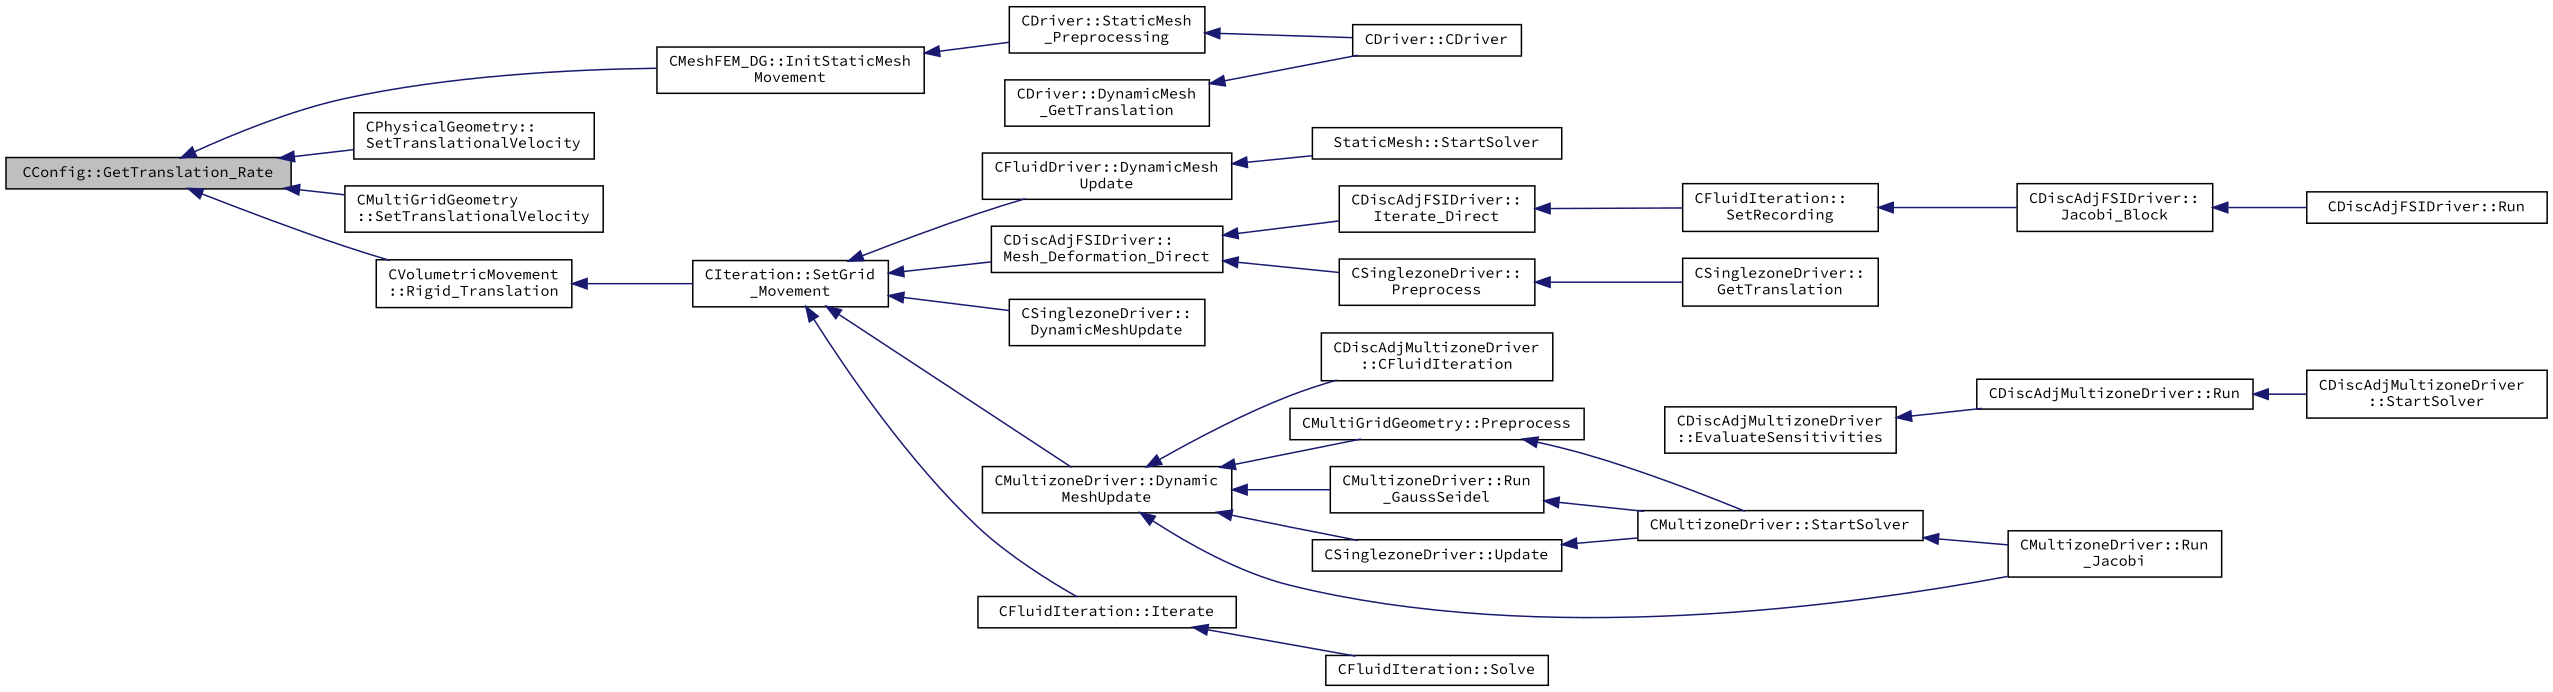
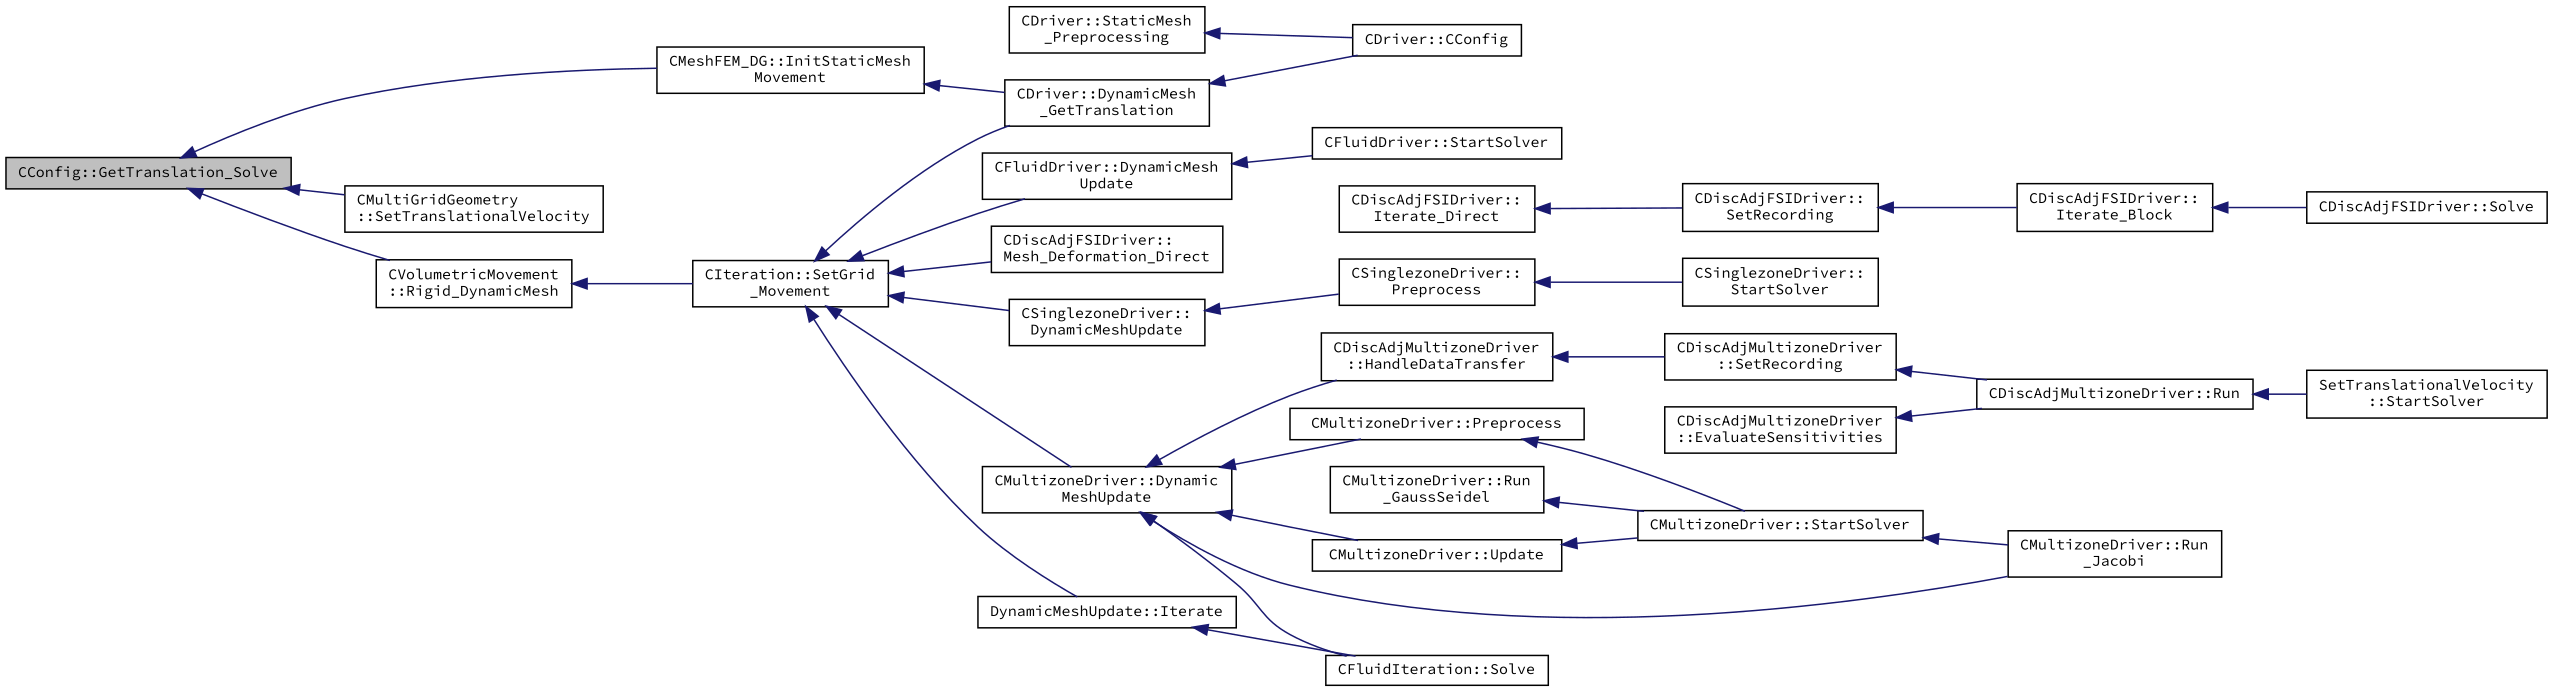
node "CDriver::CDriver": label "CDriver::CDriver" -> "CDriver::CConfig"
edge "CDriver::StaticMesh _Preprocessing" -> "CMeshFEM_DG::InitStaticMesh Movement": now "CDriver::DynamicMesh _GetTranslation" -> "CMeshFEM_DG::InitStaticMesh Movement"
node "CPhysicalGeometry:: SetTranslationalVelocity": removed
node "StaticMesh::StartSolver": label "StaticMesh::StartSolver" -> "CFluidDriver::StartSolver"
node "CConfig::GetTranslation_Rate": label "CConfig::GetTranslation_Rate" -> "CConfig::GetTranslation_Solve"
edge "CDriver::DynamicMesh _GetTranslation" -> "CIteration::SetGrid _Movement": added
node "CFluidIteration:: SetRecording": label "CFluidIteration:: SetRecording" -> "CDiscAdjFSIDriver:: SetRecording"
node "CDiscAdjFSIDriver:: Jacobi_Block": label "CDiscAdjFSIDriver:: Jacobi_Block" -> "CDiscAdjFSIDriver:: Iterate_Block"
node "CDiscAdjFSIDriver::Run": label "CDiscAdjFSIDriver::Run" -> "CDiscAdjFSIDriver::Solve"
edge "CDiscAdjFSIDriver:: Iterate_Direct" -> "CDiscAdjFSIDriver:: Mesh_Deformation_Direct": removed
edge "CSinglezoneDriver:: Preprocess" -> "CDiscAdjFSIDriver:: Mesh_Deformation_Direct": now "CSinglezoneDriver:: Preprocess" -> "CSinglezoneDriver:: DynamicMeshUpdate"
node "CSinglezoneDriver:: GetTranslation": label "CSinglezoneDriver:: GetTranslation" -> "CSinglezoneDriver:: StartSolver"
node "CVolumetricMovement ::Rigid_Translation": label "CVolumetricMovement ::Rigid_Translation" -> "CVolumetricMovement ::Rigid_DynamicMesh"
node "CDiscAdjMultizoneDriver ::CFluidIteration": label "CDiscAdjMultizoneDriver ::CFluidIteration" -> "CDiscAdjMultizoneDriver ::HandleDataTransfer"
node "CDiscAdjMultizoneDriver ::SetRecording": added
node "CDiscAdjMultizoneDriver ::StartSolver": label "CDiscAdjMultizoneDriver ::StartSolver" -> "SetTranslationalVelocity ::StartSolver"
node "CMultiGridGeometry::Preprocess": label "CMultiGridGeometry::Preprocess" -> "CMultizoneDriver::Preprocess"
edge "CMultizoneDriver::Run _GaussSeidel" -> "CMultizoneDriver::Dynamic MeshUpdate": now "CFluidIteration::Solve" -> "CMultizoneDriver::Dynamic MeshUpdate"
node "CSinglezoneDriver::Update": label "CSinglezoneDriver::Update" -> "CMultizoneDriver::Update"
node "CFluidIteration::Iterate": label "CFluidIteration::Iterate" -> "DynamicMeshUpdate::Iterate"
